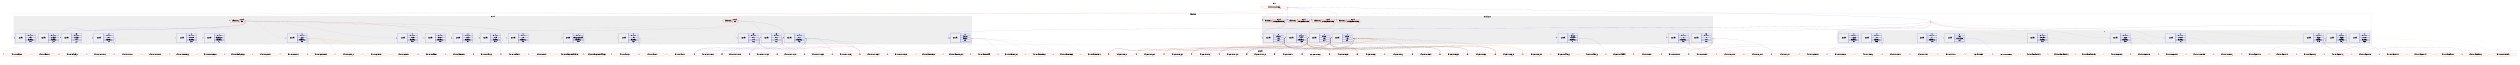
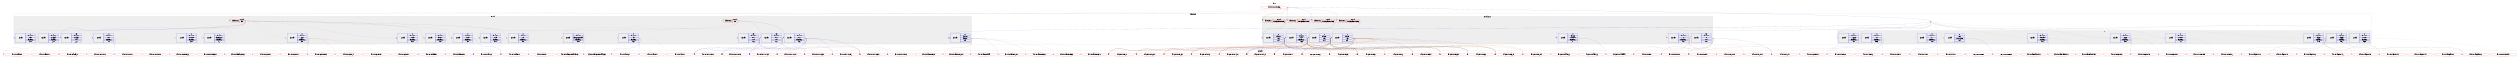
node "virtual/dev-funcsigs-1": label "virtual/dev-funcsigs-1" -> "virtual/python-funcsigs-1"
